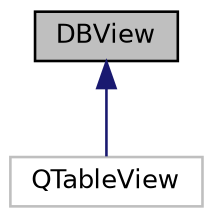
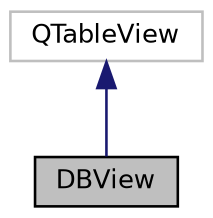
edge "QTableView" -> "DBView": reversed
